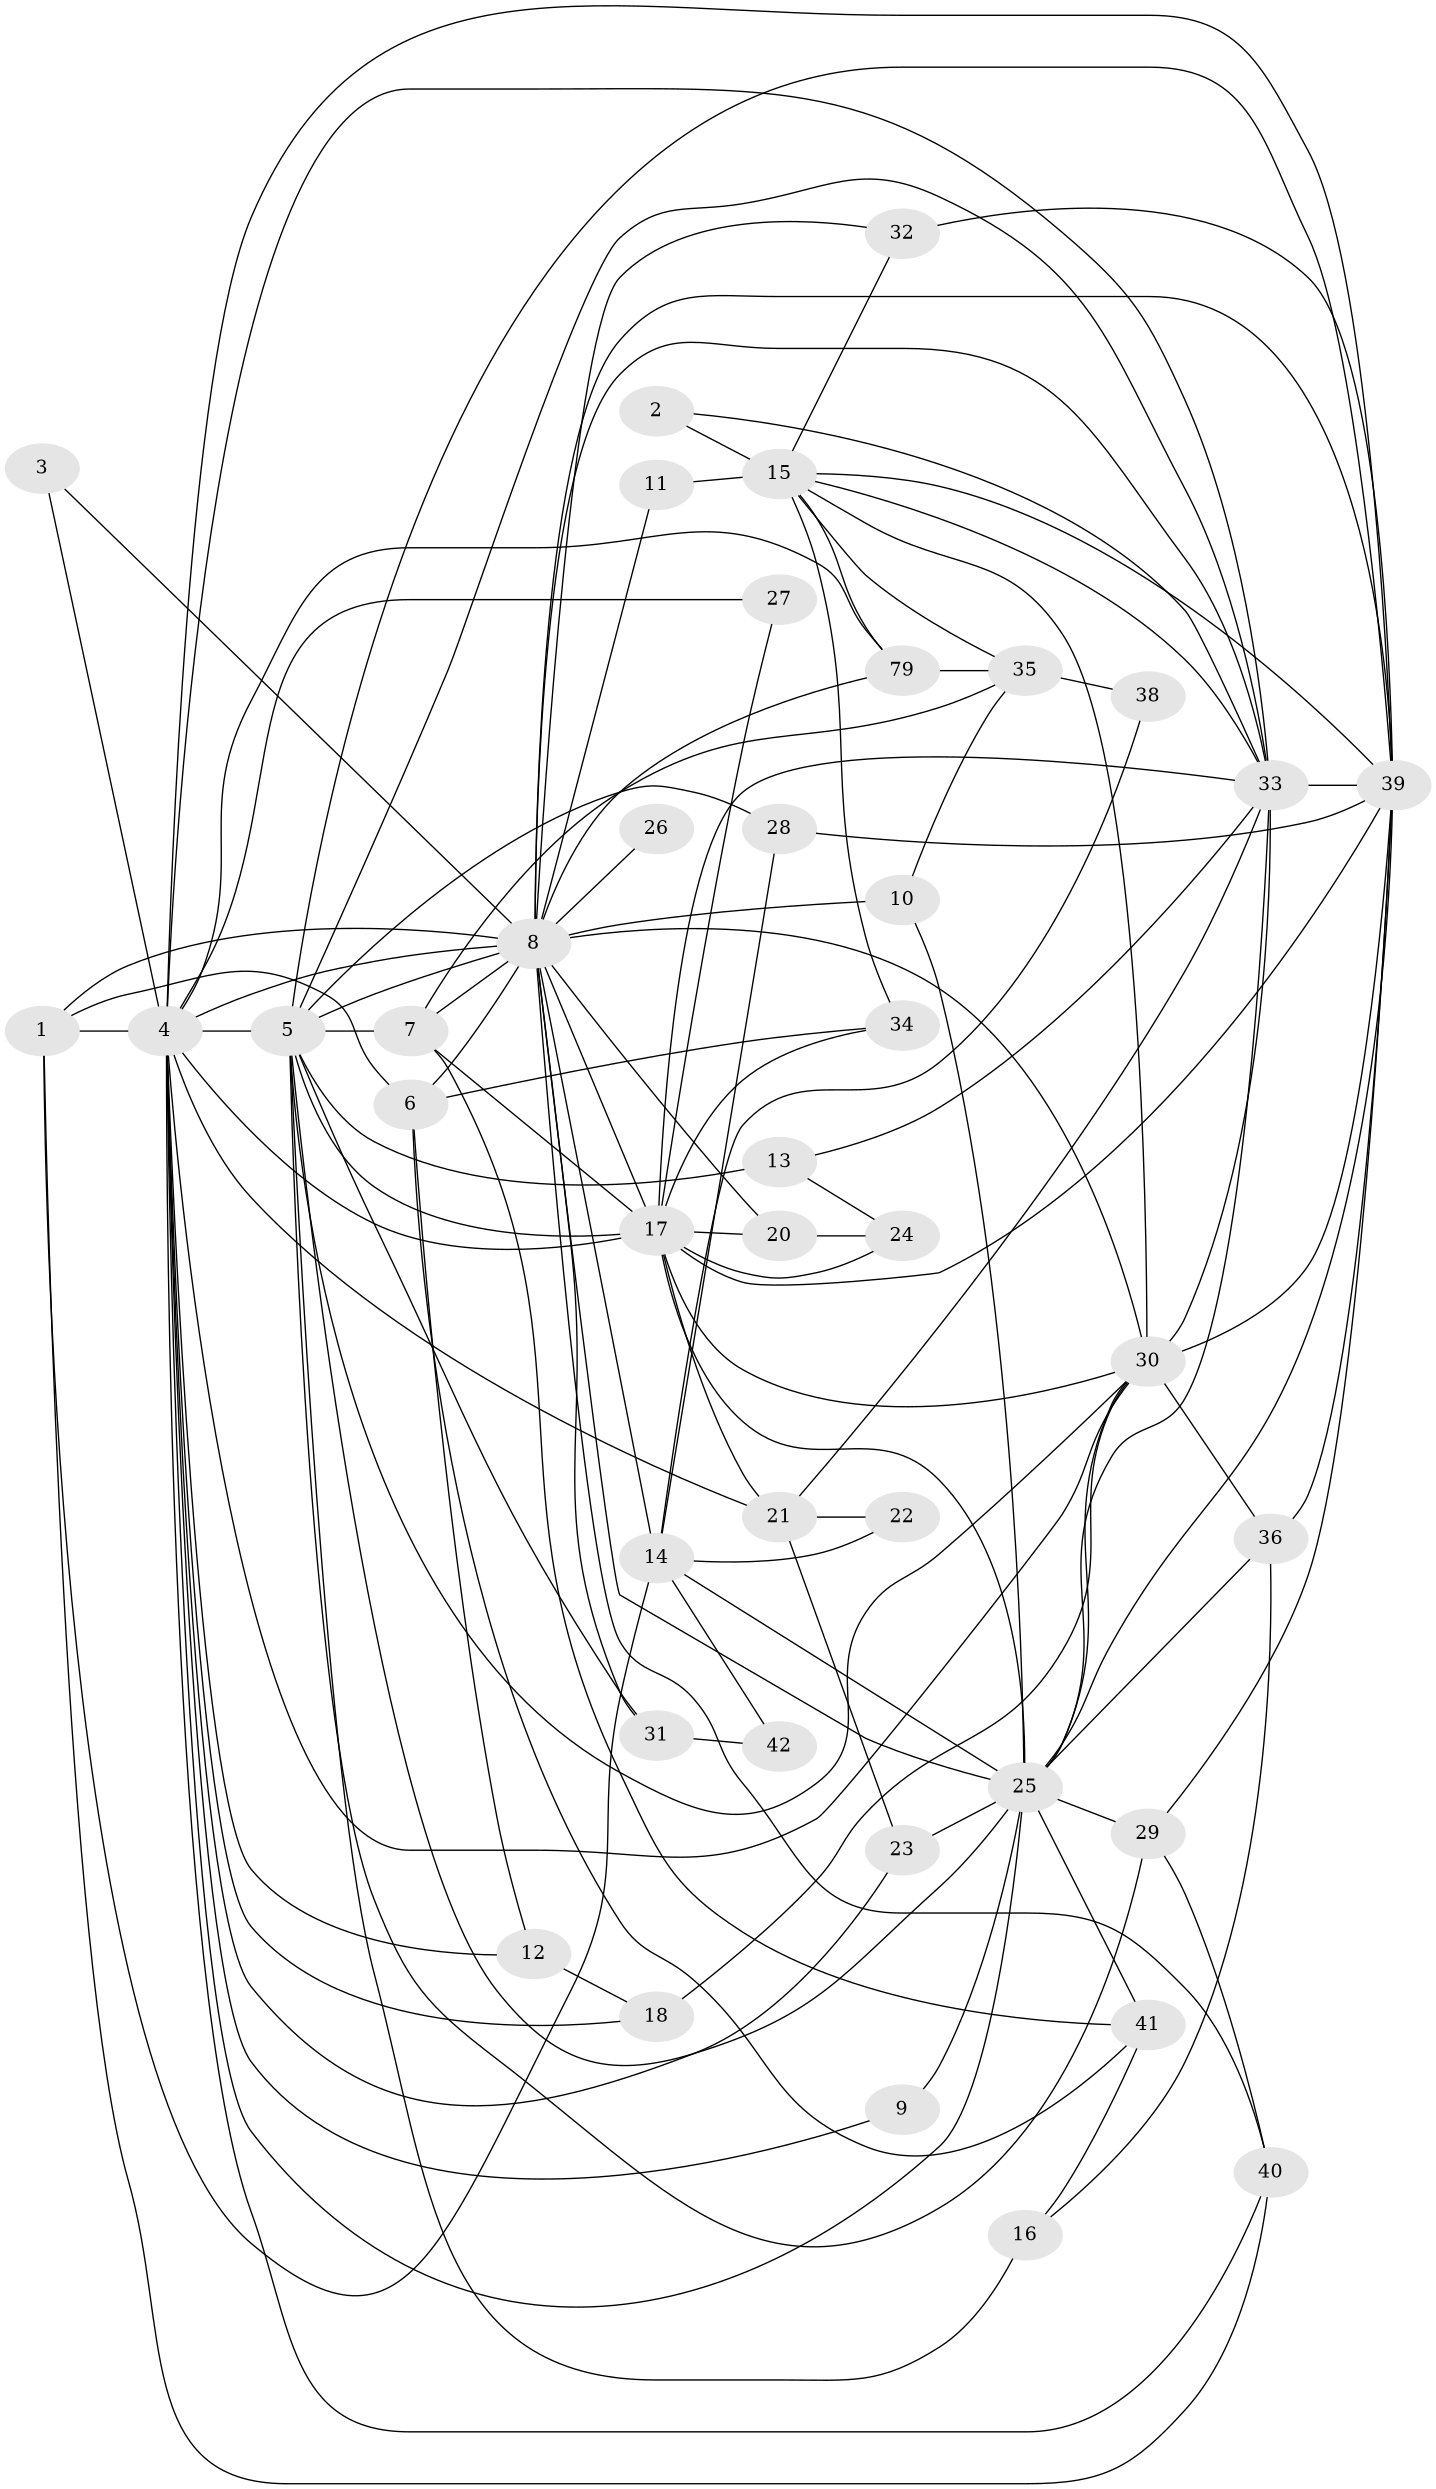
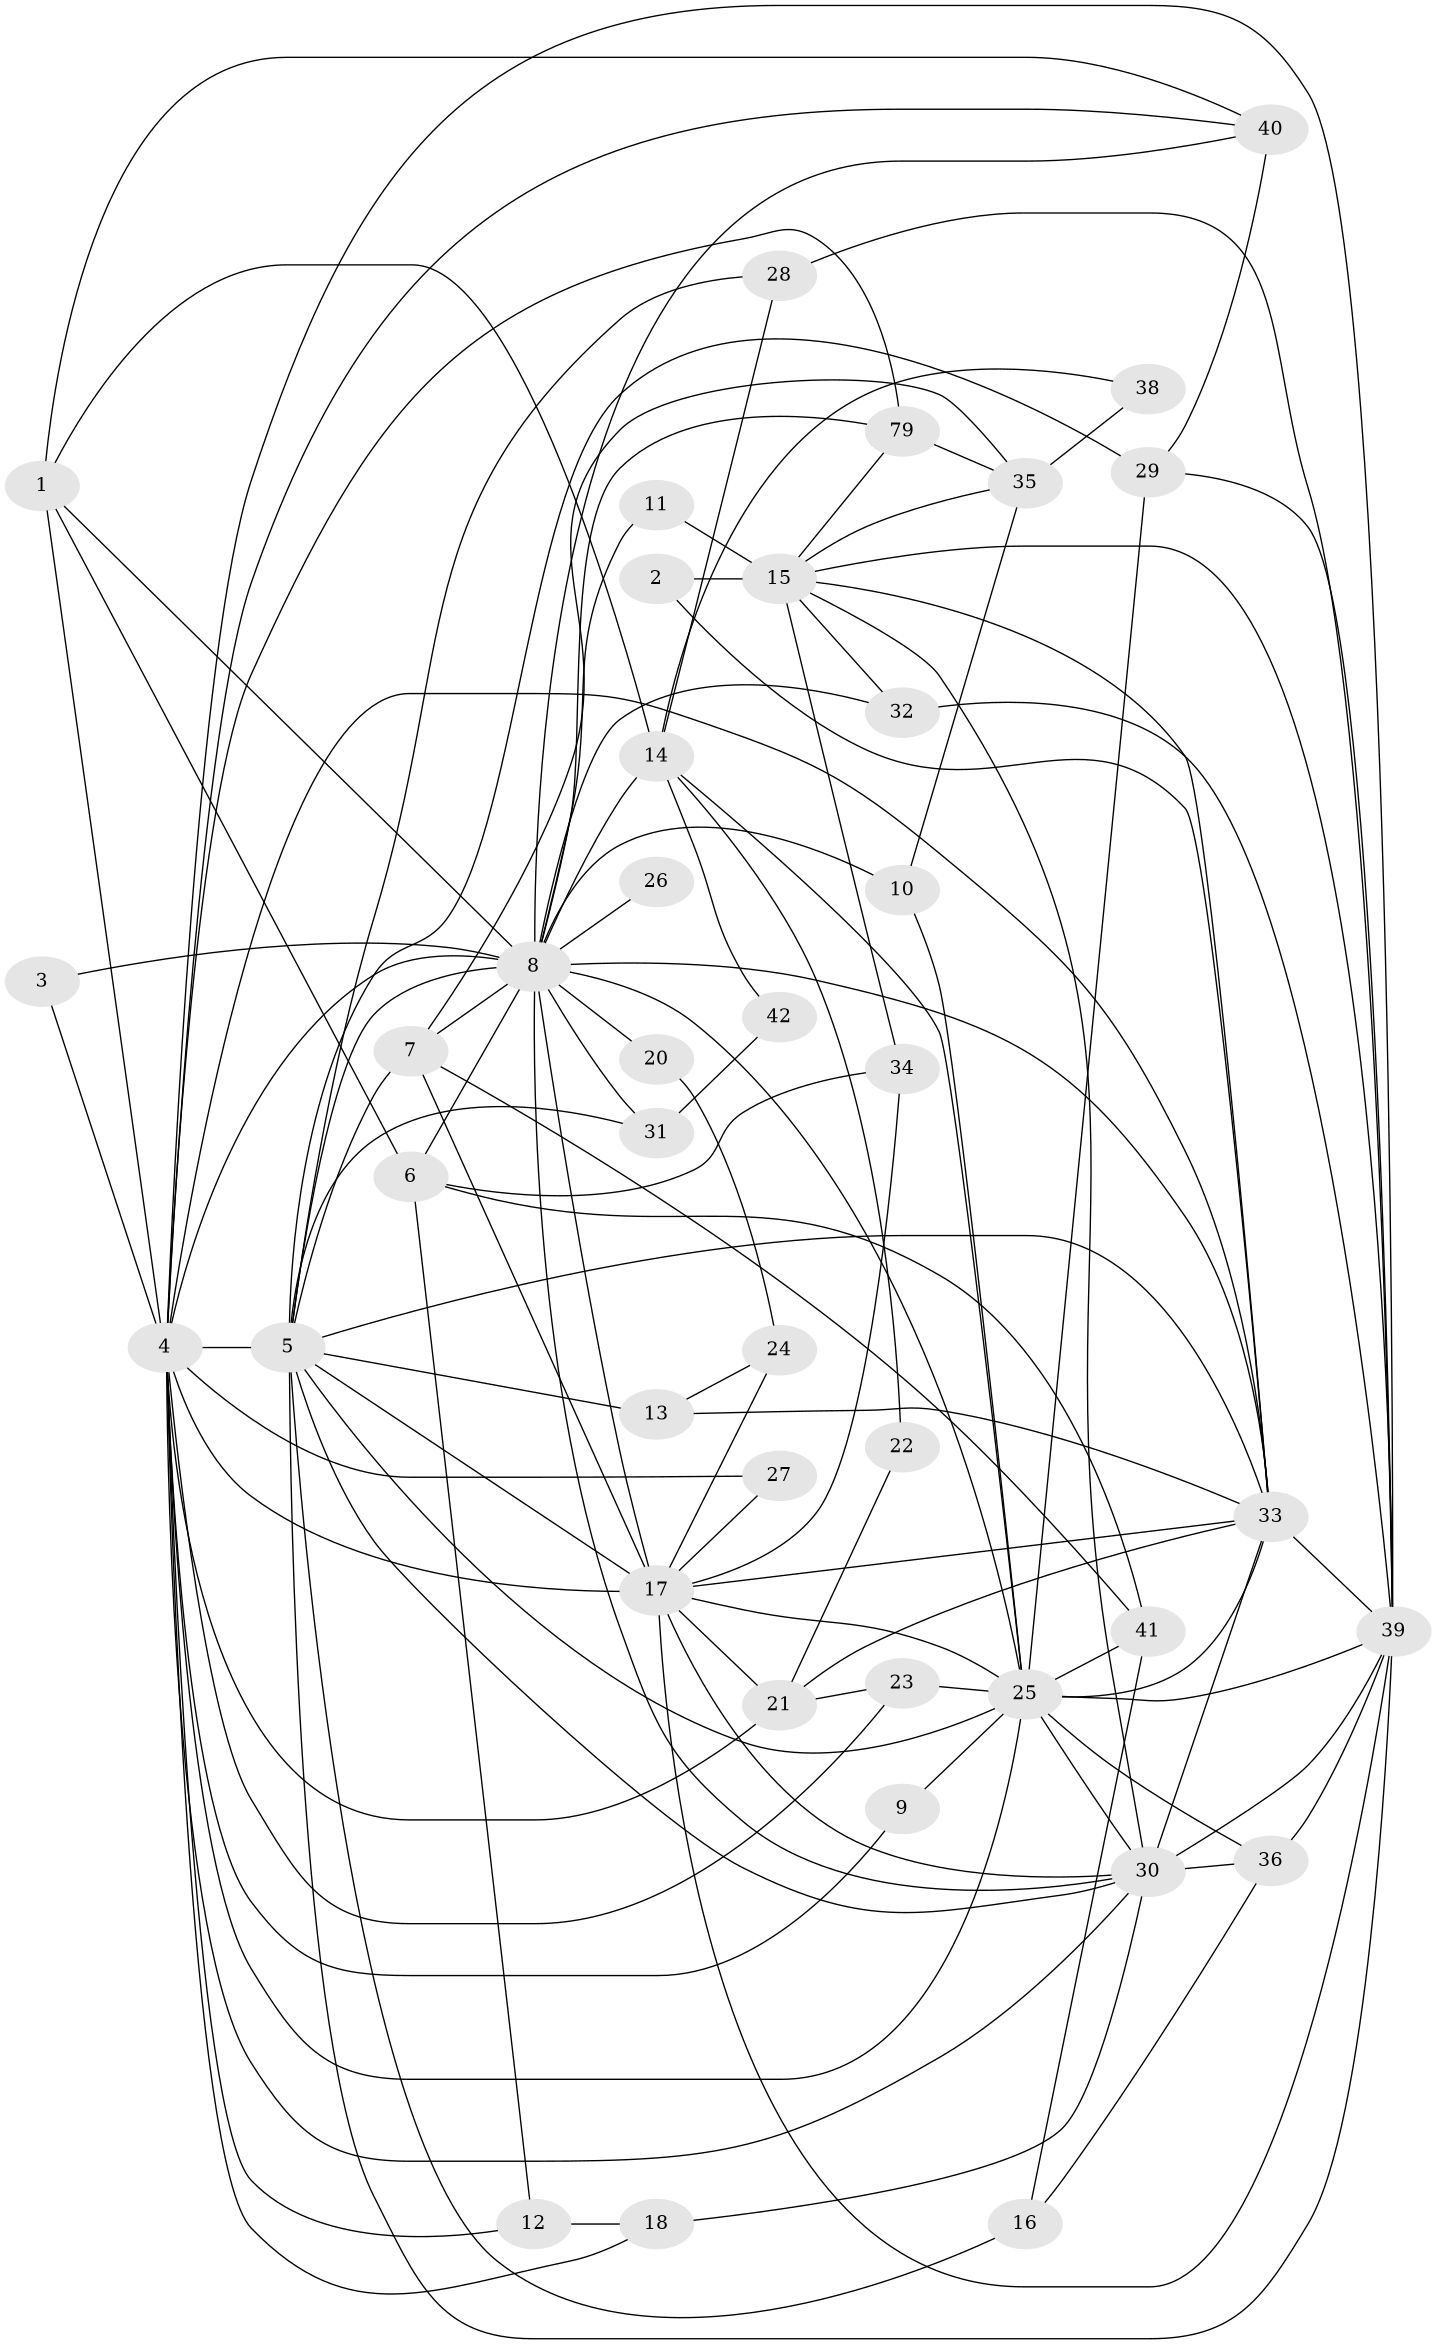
edge "39" -- "8": removed
edge "17" -- "20": removed
